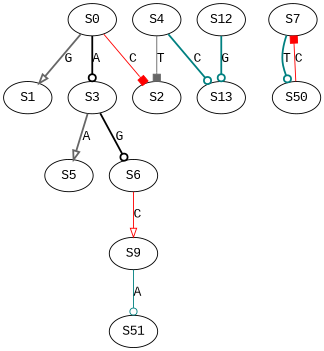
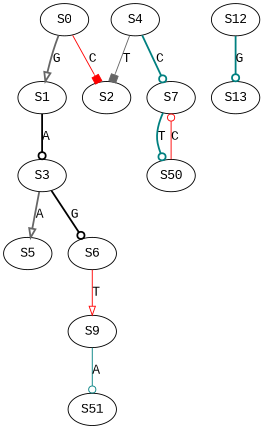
edge "S0" -> "S3": now "S1" -> "S3"
edge "S4" -> "S13": now "S4" -> "S7"
edge "S50" -> "S7": arrowhead box -> odot
edge "S6" -> "S9": label "C" -> "T"
